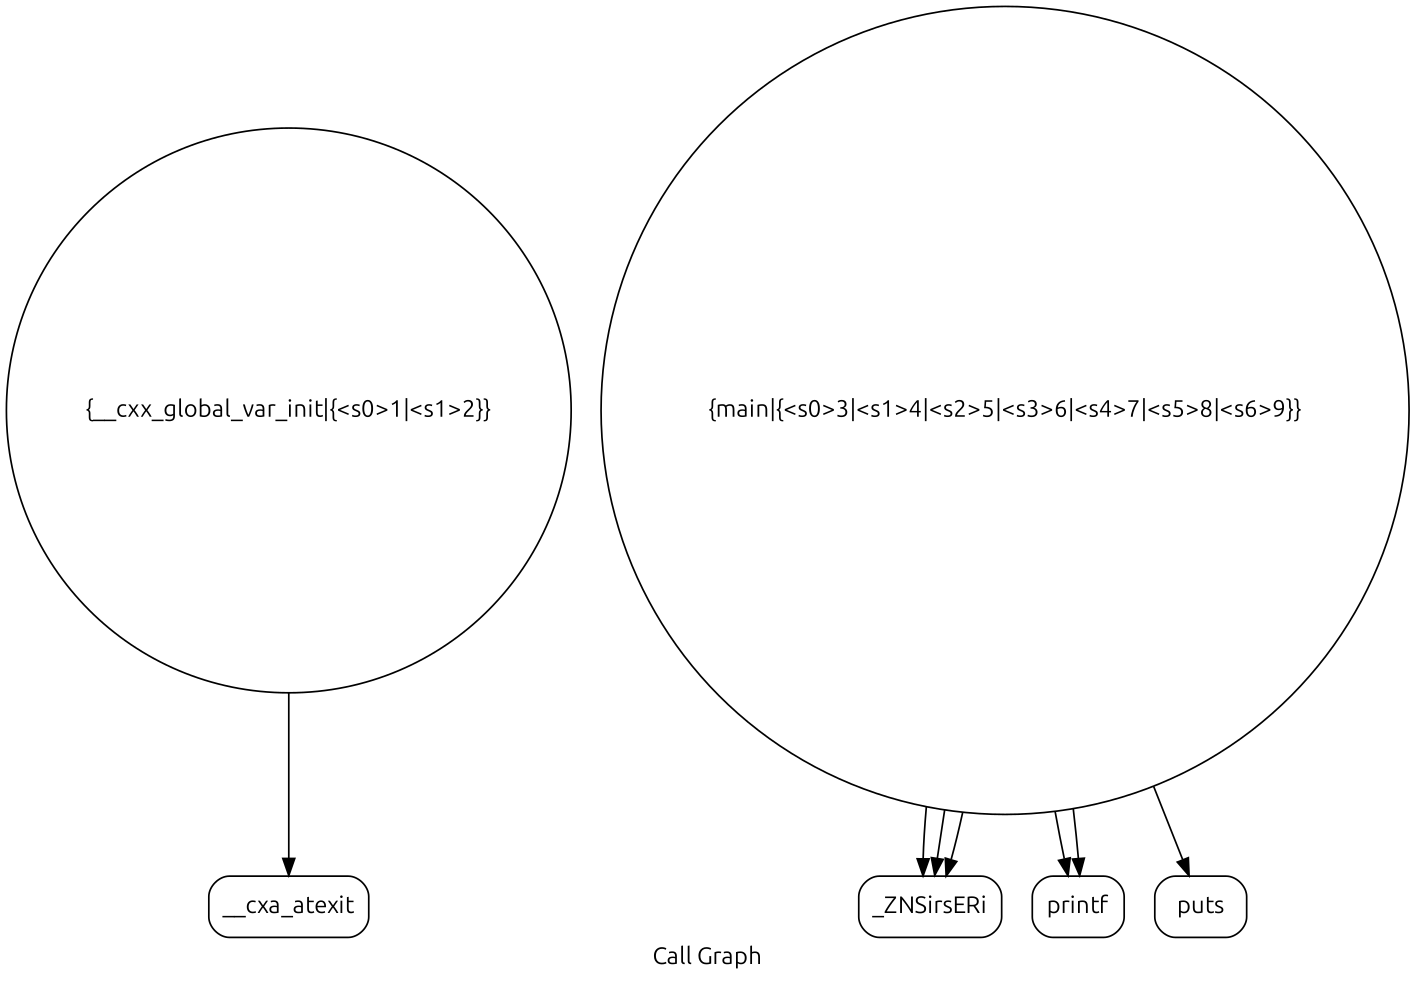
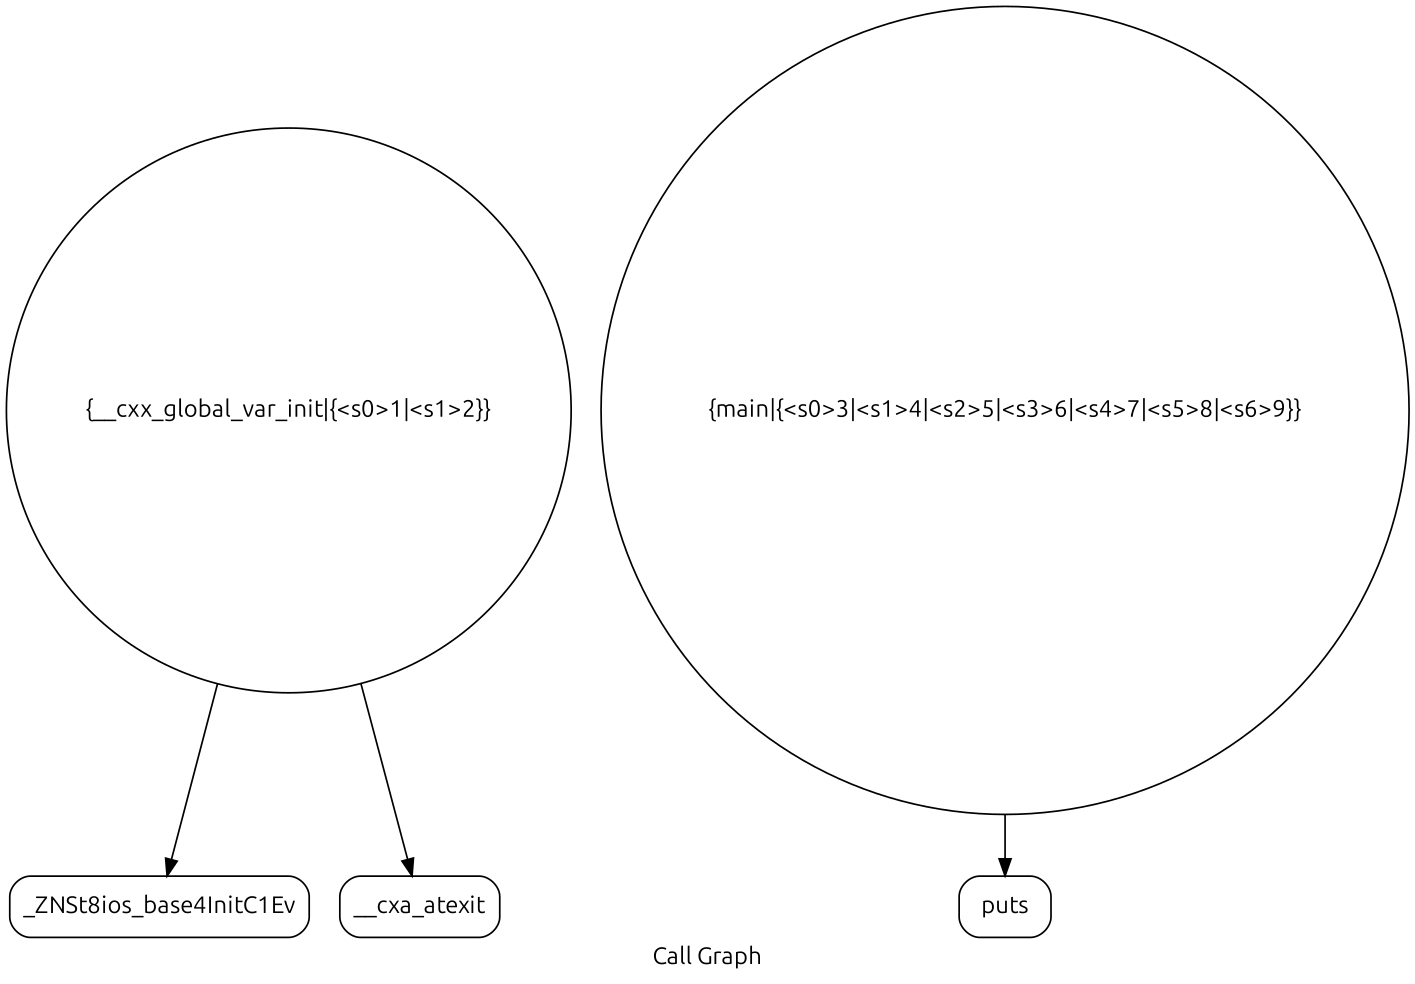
node "_ZNSt8ios_base4InitC1Ev": added
node "_ZNSirsERi": removed
node "printf": removed
